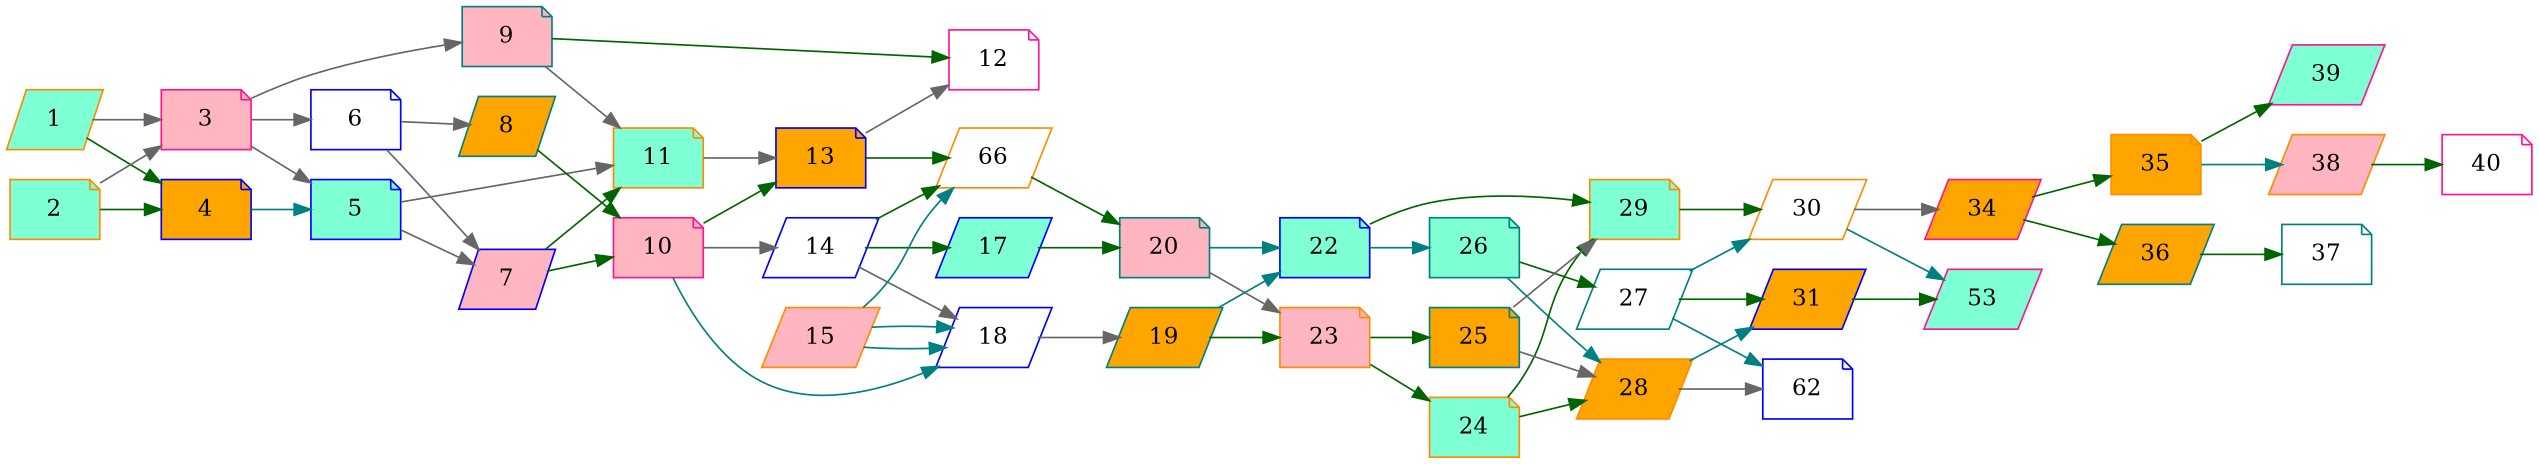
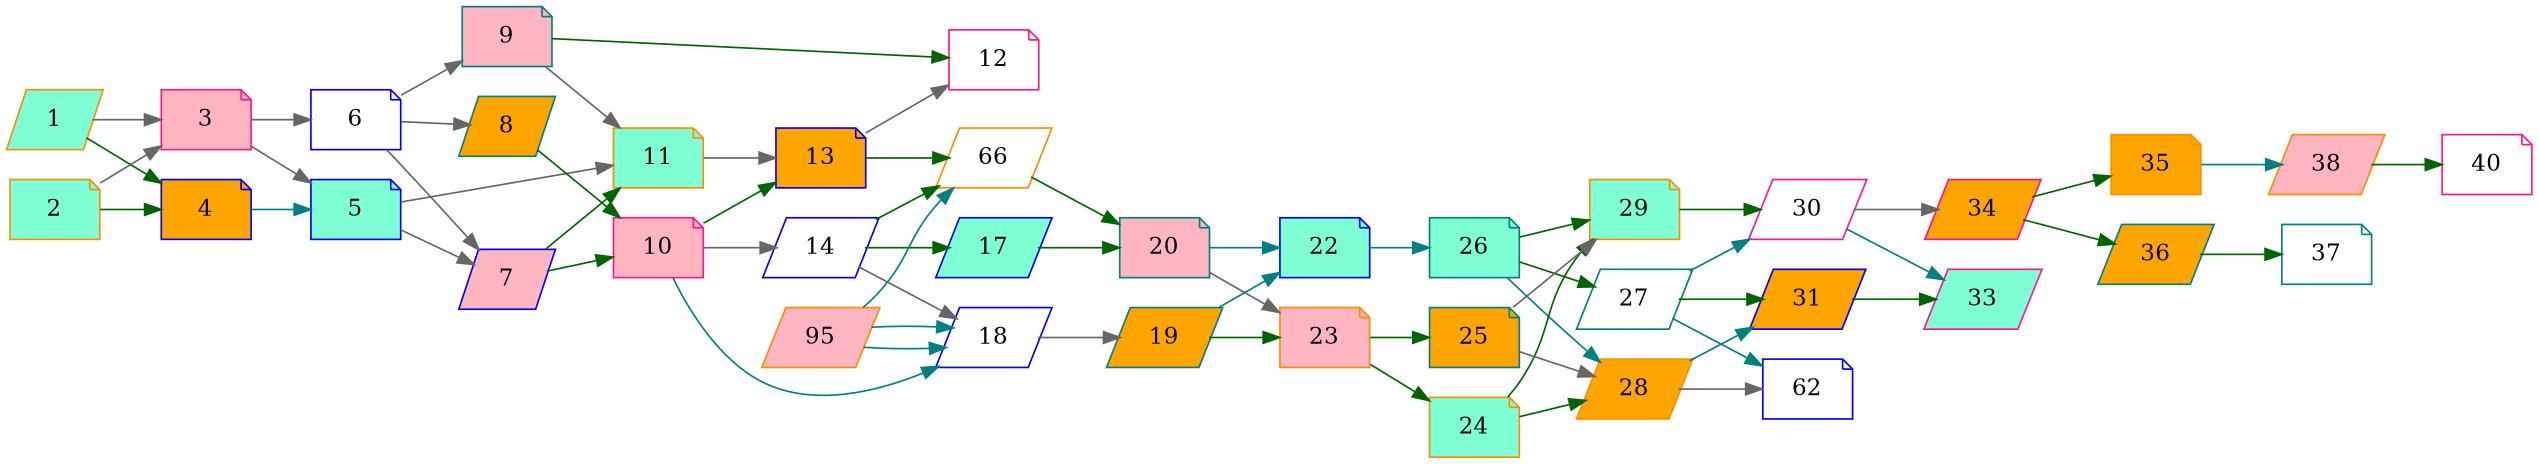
edge "3" -> "9": now "6" -> "9"
node "39": removed
edge "22" -> "29": now "26" -> "29"
node "30": color darkorange -> deeppink
node "53": label "53" -> "33"
node "15": label "15" -> "95"
